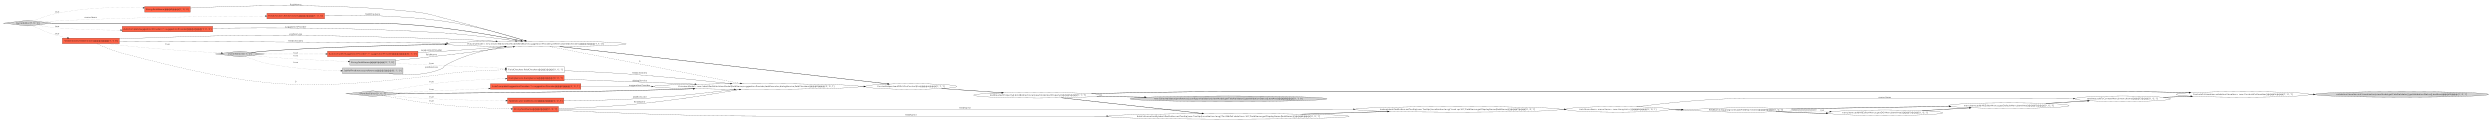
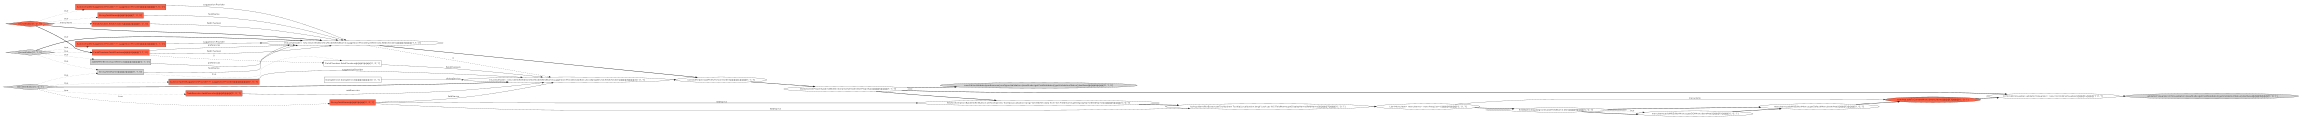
node "OwnerEditor['1', '0', '0']": fillcolor lightgray -> tomato
edge "OwnerEditor['1', '0', '0']" -> "FieldCheckers fieldCheckers@@@2@@@['1', '1', '0']": style dotted -> bold
edge "FieldCheckers fieldCheckers@@@2@@@['1', '1', '0']" -> "OwnerEditor['0', '1', '0']": reversed
node "DialogService dialogService@@@2@@@['0', '0', '1']": fillcolor tomato -> white
edge "IdentifierEditor['0', '0', '1']" -> "DialogService dialogService@@@2@@@['0', '0', '1']": now "IdentifierEditor['0', '0', '1']" -> "String fieldName@@@2@@@['0', '1', '0']"
node "textArea.addToContextMenu(menuItems)@@@13@@@['0', '0', '1']": fillcolor white -> tomato
